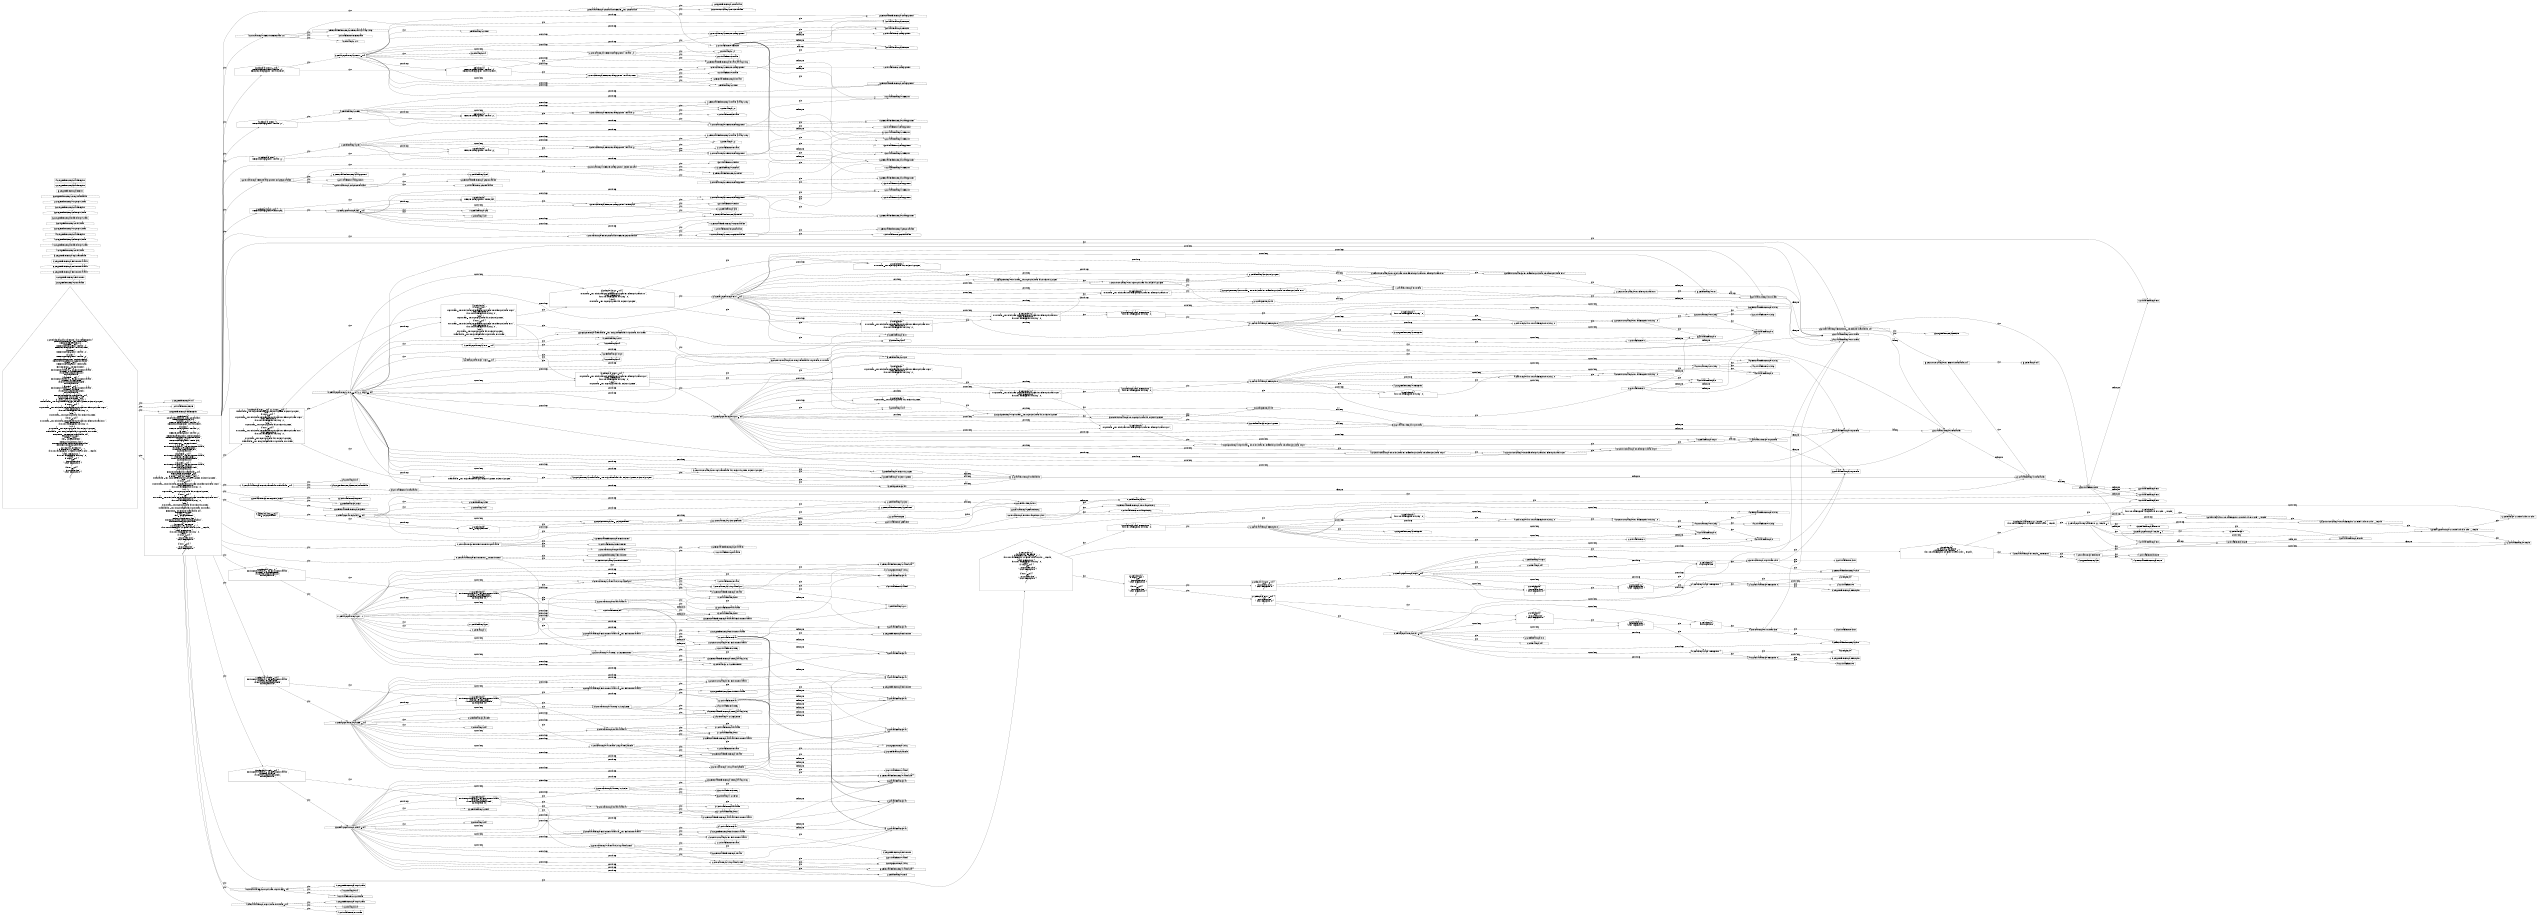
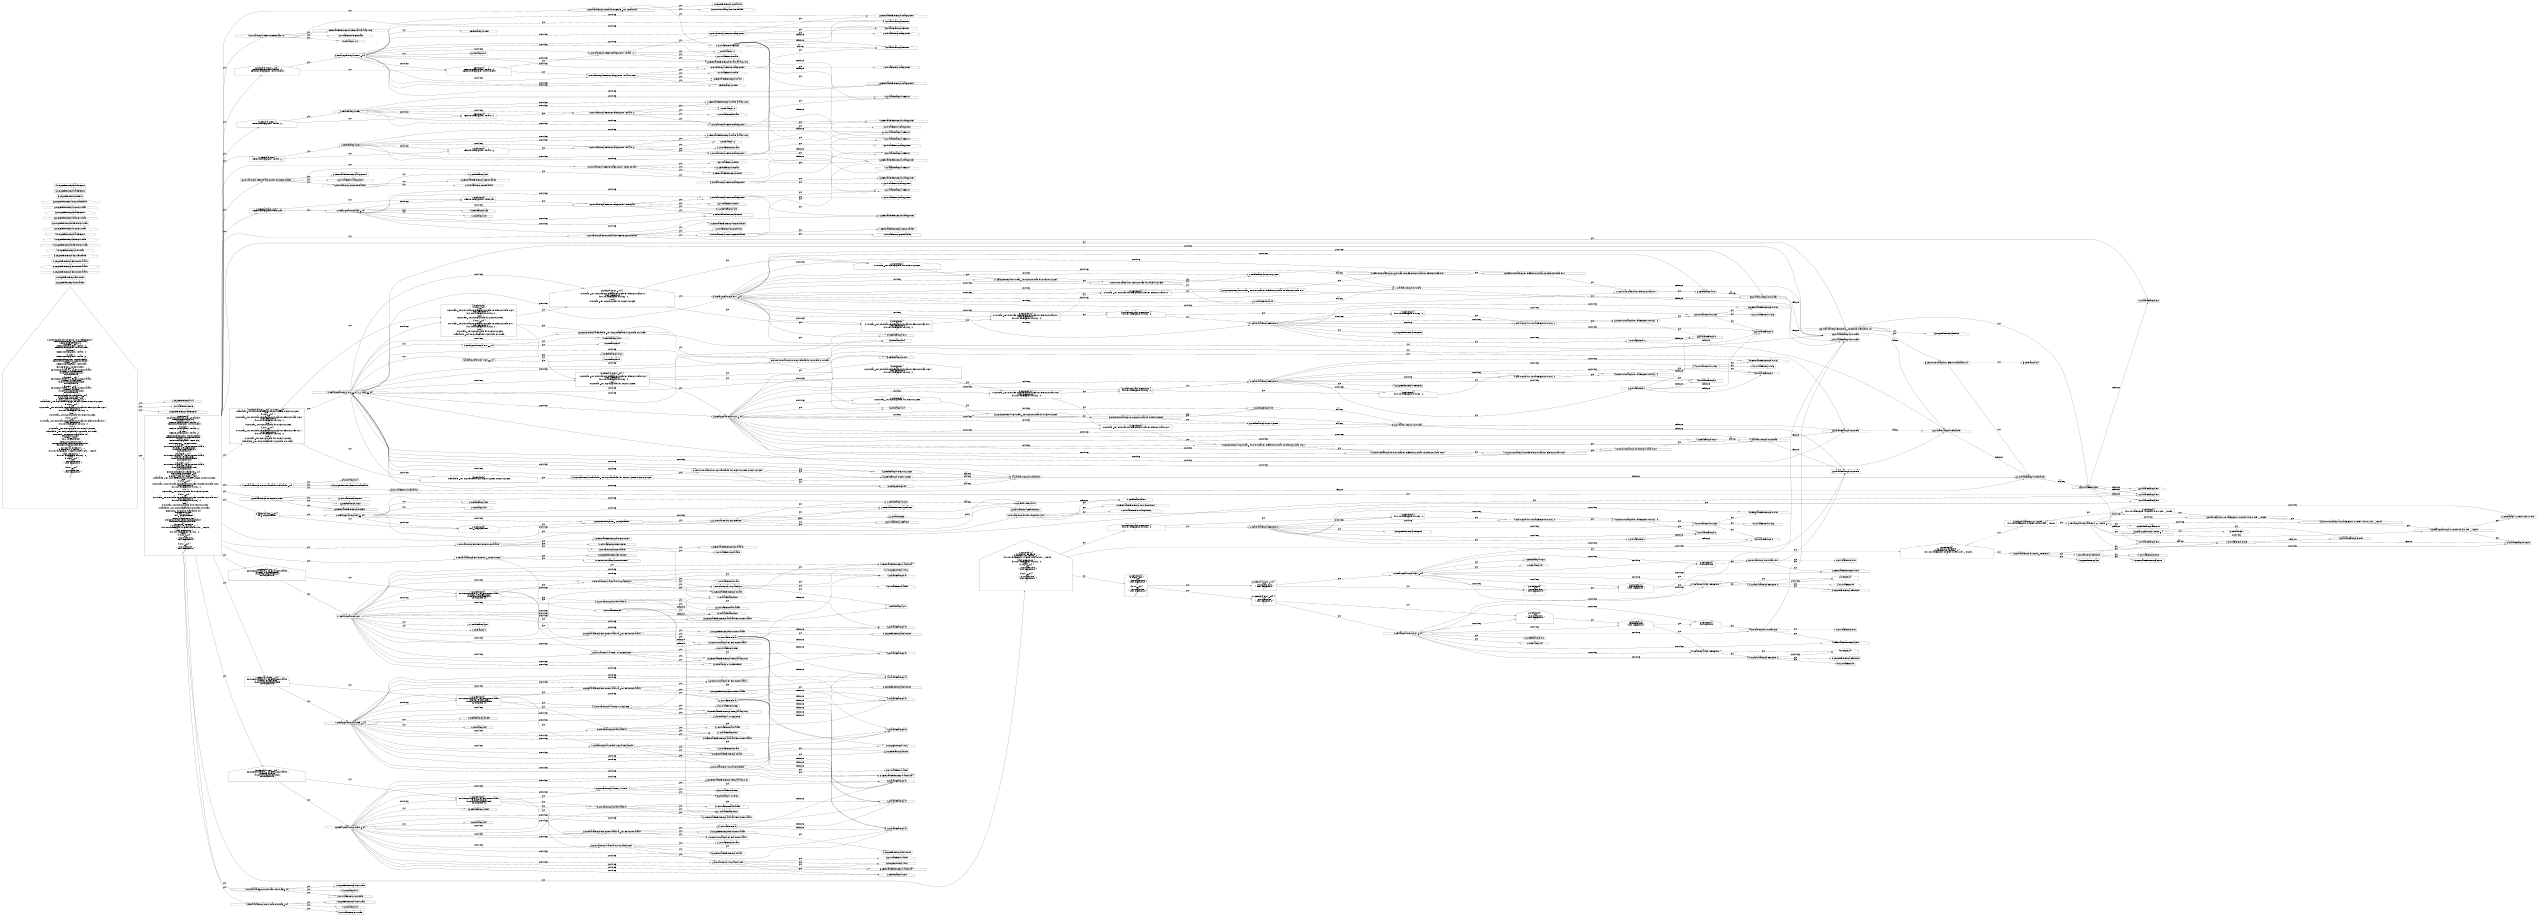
node "56:CtTypeReferenceImpl@PrintStream": removed
